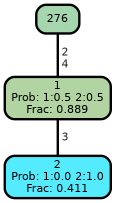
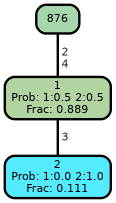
node "276": label "276" -> "876"
node "2 Prob: 1:0.0 2:1.0 Frac: 0.411": label "2 Prob: 1:0.0 2:1.0 Frac: 0.411" -> "2 Prob: 1:0.0 2:1.0 Frac: 0.111"
